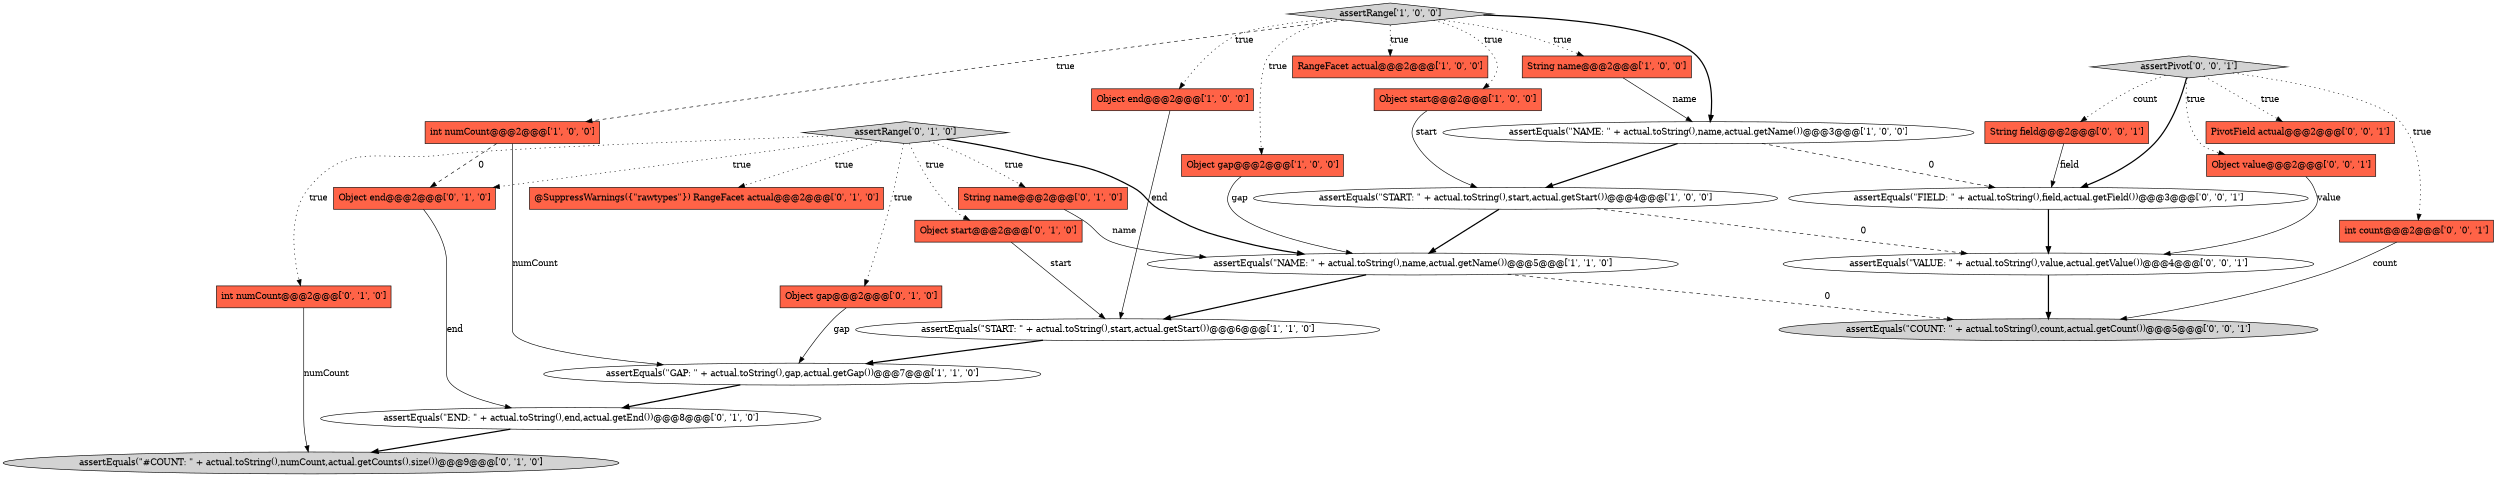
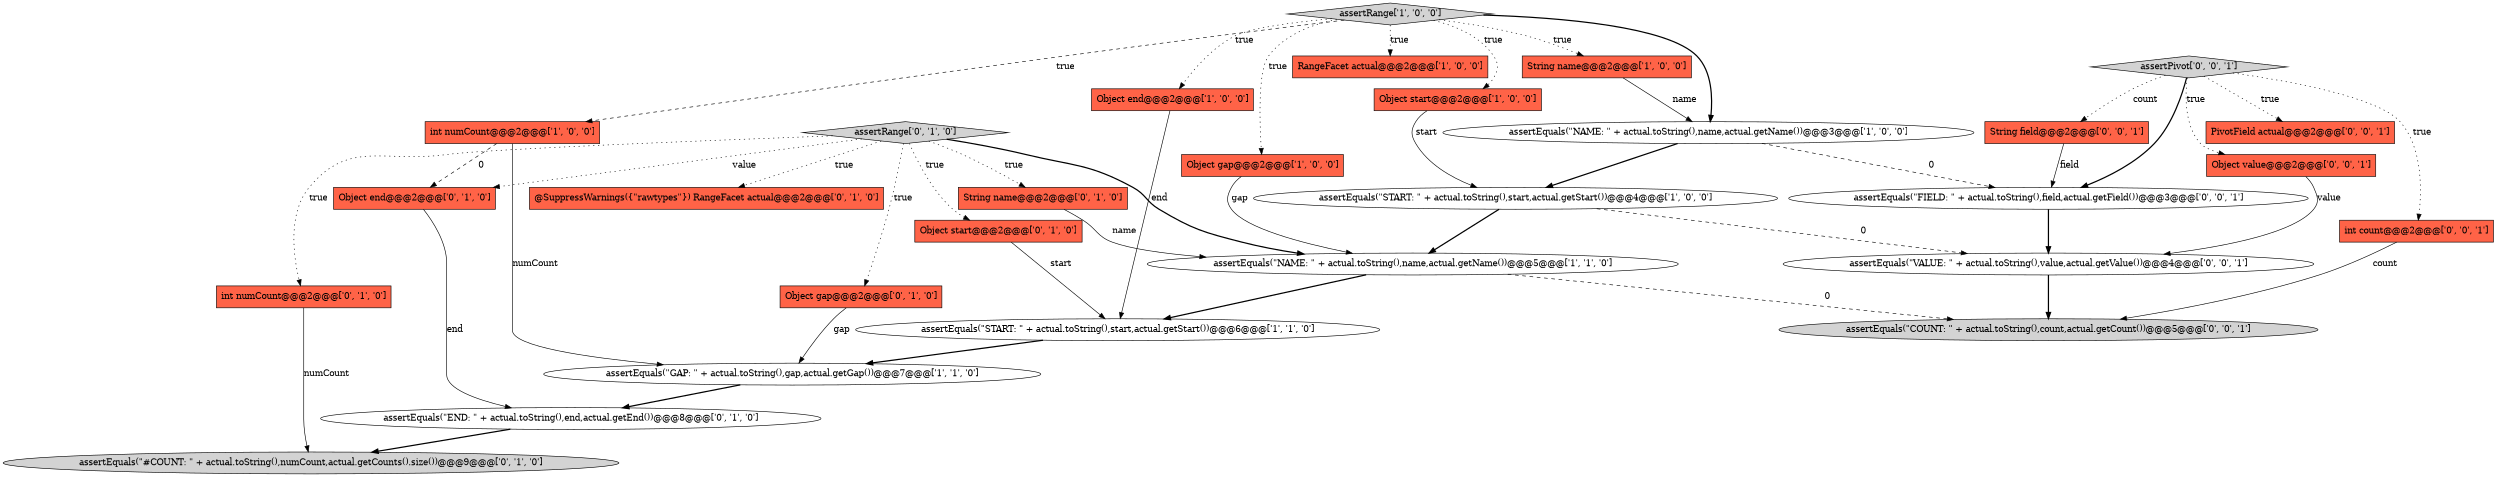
edge "assertRange['0', '1', '0']" -> "Object end@@@2@@@['0', '1', '0']": label "true" -> "value"
